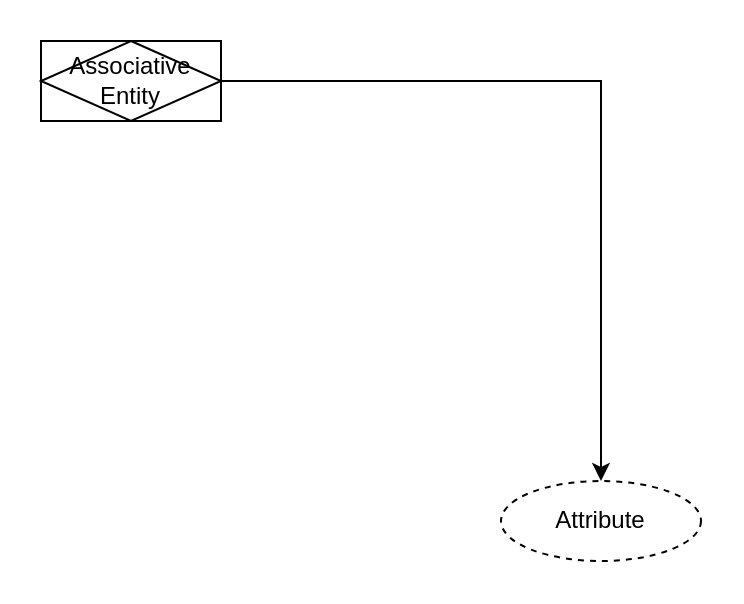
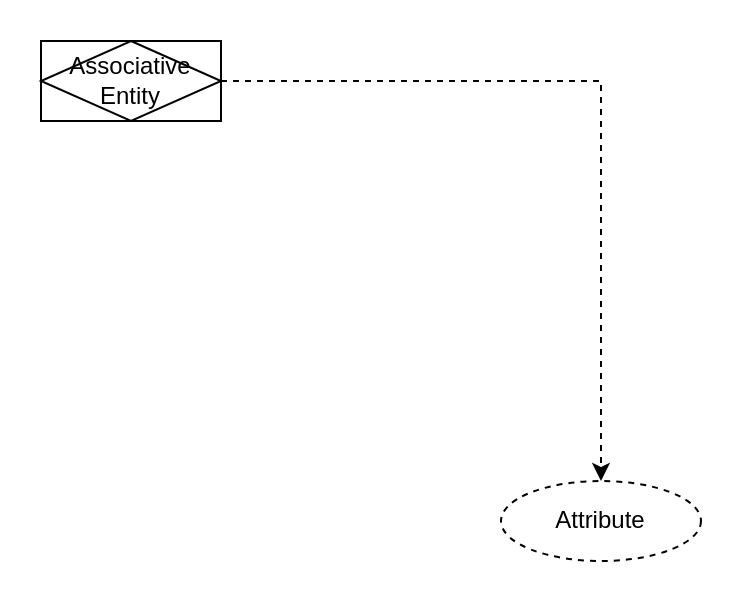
edge "Associative Entity" -> "Attribute": style solid -> dashed
